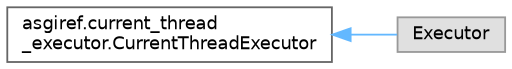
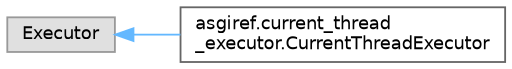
edge "Executor" -> "asgiref.current_thread _executor.CurrentThreadExecutor": reversed
